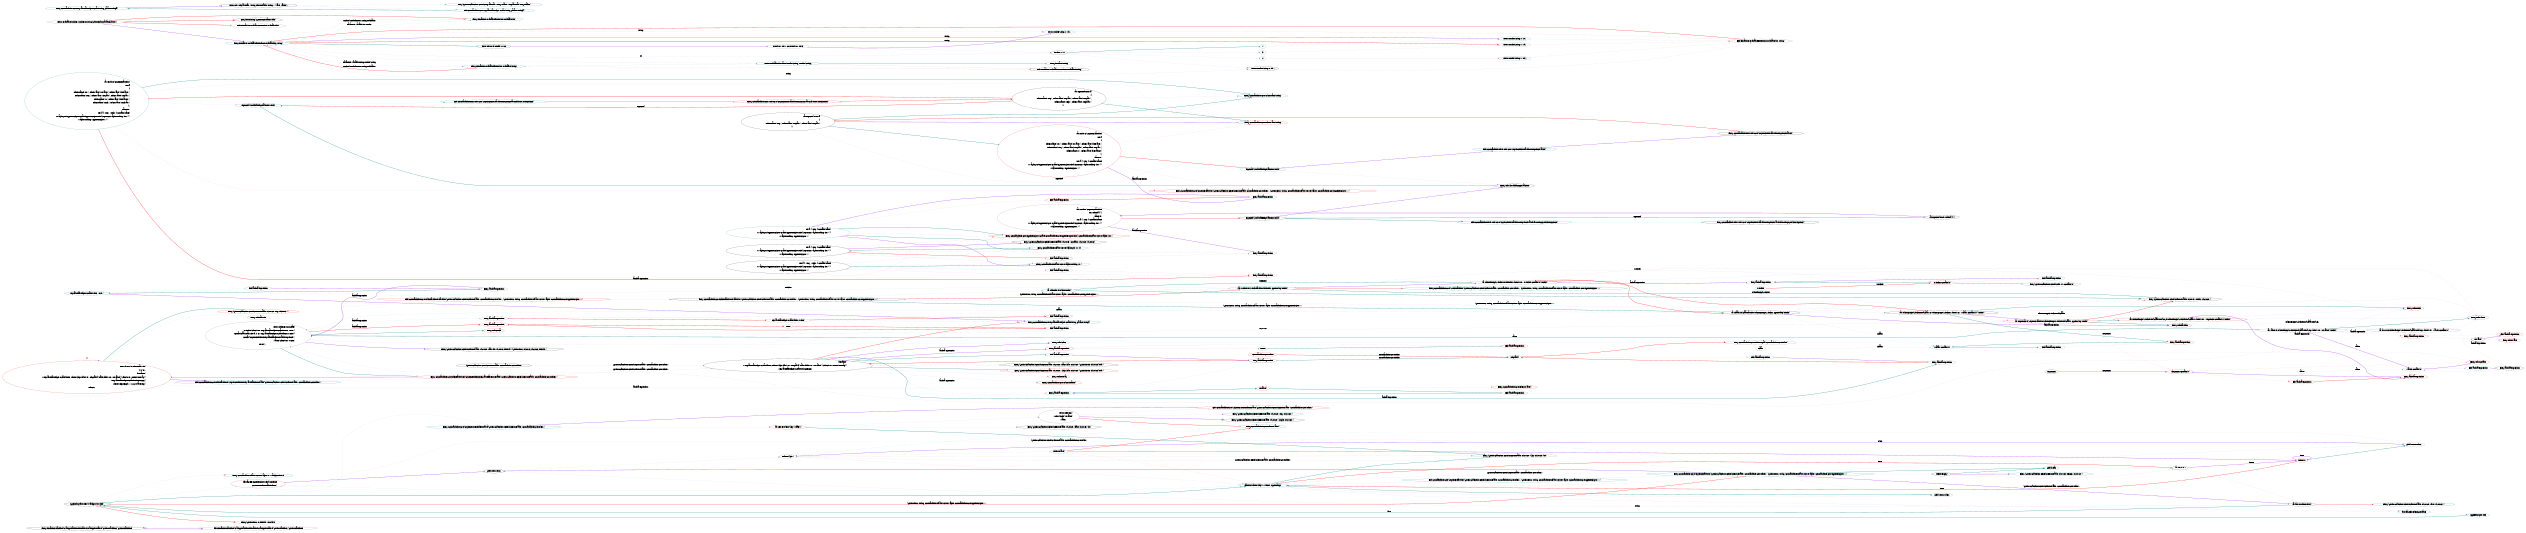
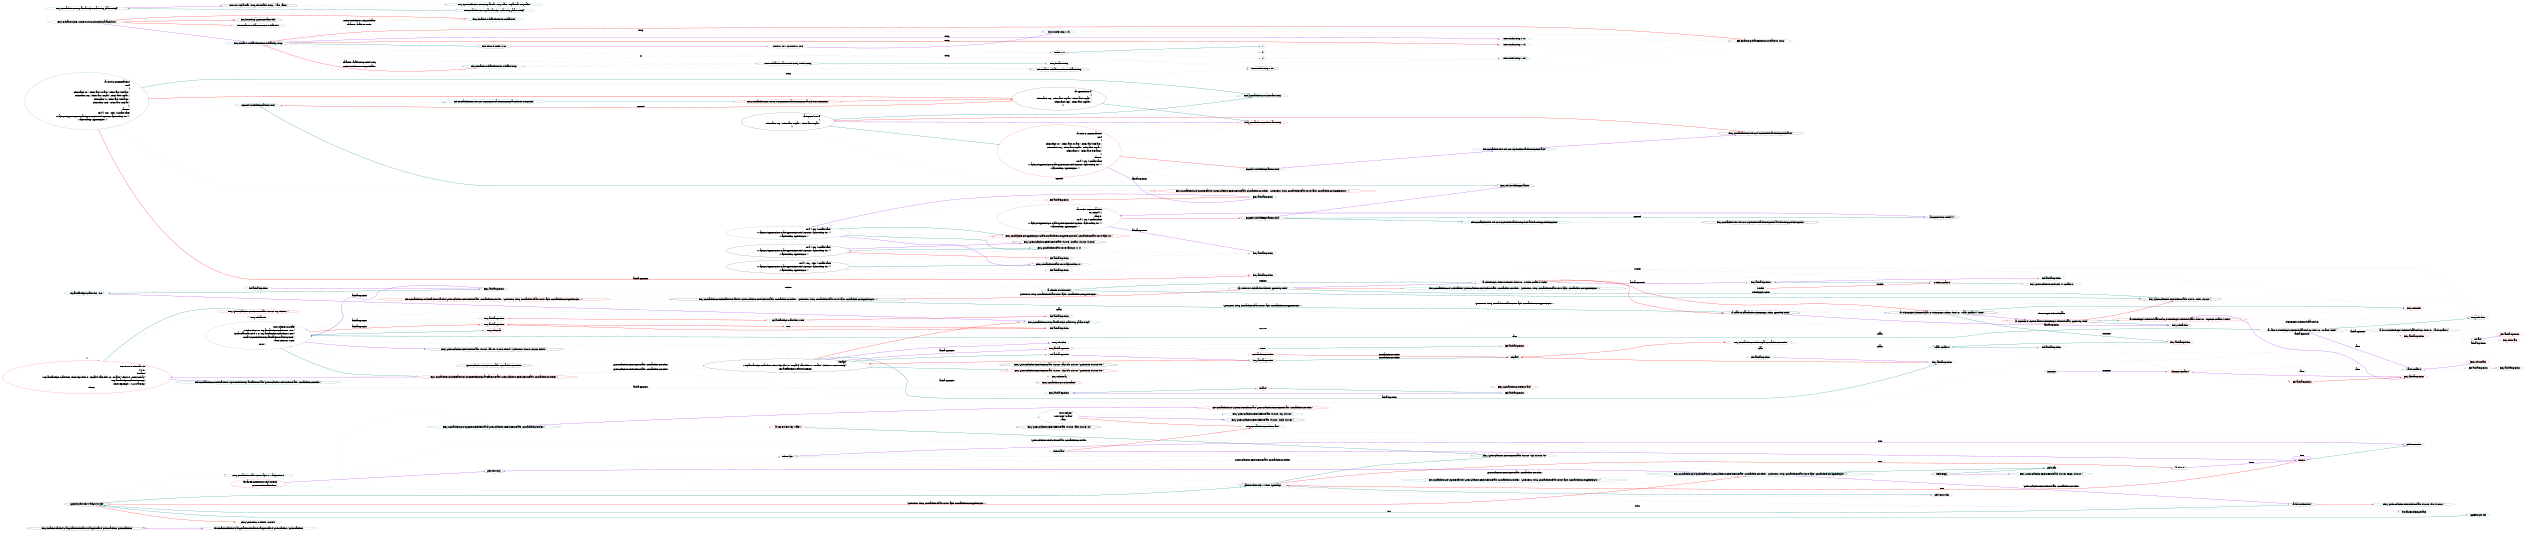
edge "Entry Humanizer.OrdinalizeExtensions.Ordinalize(int, string)" -> "return numberString + ''nd'';": added, label "string"
